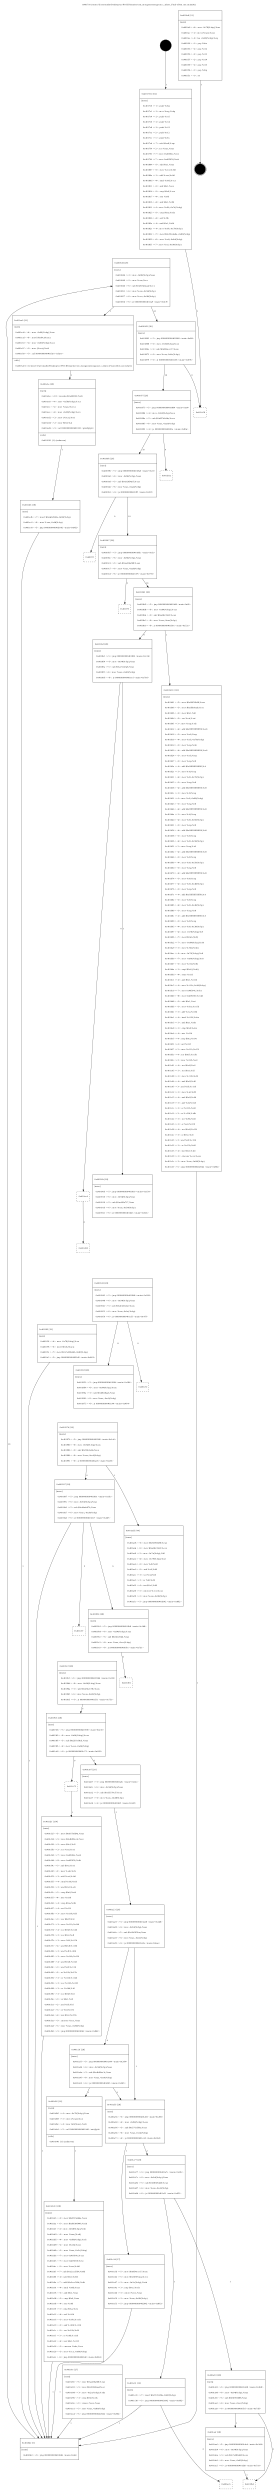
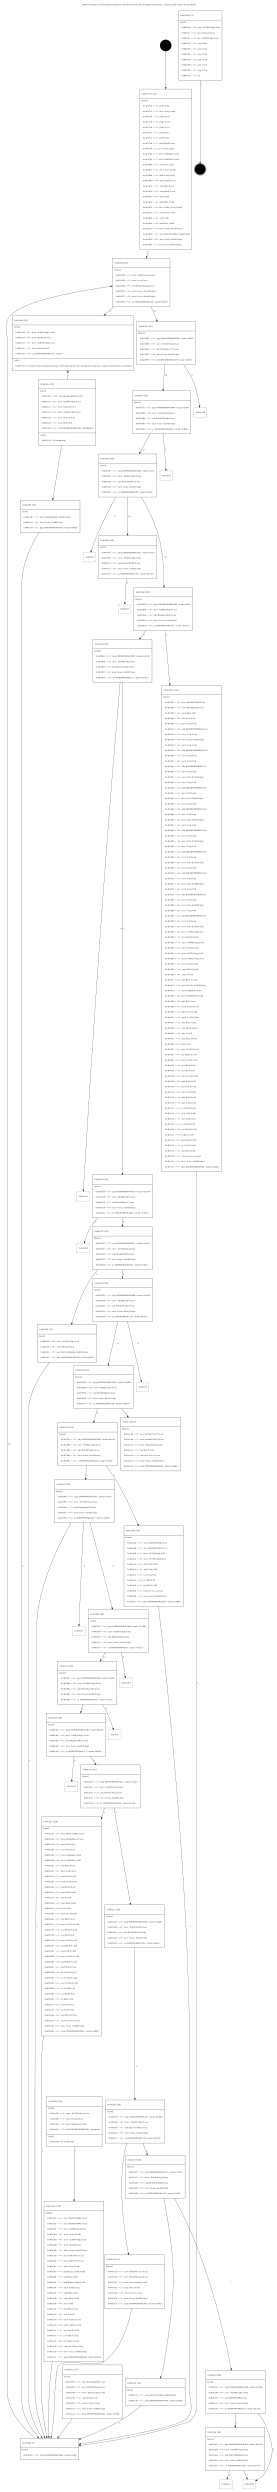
edge "0x4017e0 [102]" -> "0x401e58": now "0x4017e0 [102]" -> "0x401846 [29]"
edge "0x401ea9 [21]" -> "0x401ebe [29]": reversed
edge "0x4018b7 [28]" -> "0x4018d3 [28]": now "0x40189b [28]" -> "0x4018d3 [28]"
edge "0x401eed" -> "0x401d23": now "0x40190b [28]" -> "0x401d23"
node "0x401927 [28]": added
edge "0x40195f [28]" -> "0x40197b [28]": added, label "7"
node "0x401c44 [27]": added
edge "0x4019b3 [28]" -> "0x4019cf [28]": added, label "6"
node "0x401f31": added
edge "0x401e73" -> "0x401d2f [134]": now "0x401a07 [28]" -> "0x401d2f [134]"
node "0x401a3f [28]": removed
edge "0x401ad5 [44]" -> "0x402042 [5]": added, label "1"
edge "0x401e31 [12]" -> "0x401acb": now "0x401aaf [28]" -> "0x401acb"
